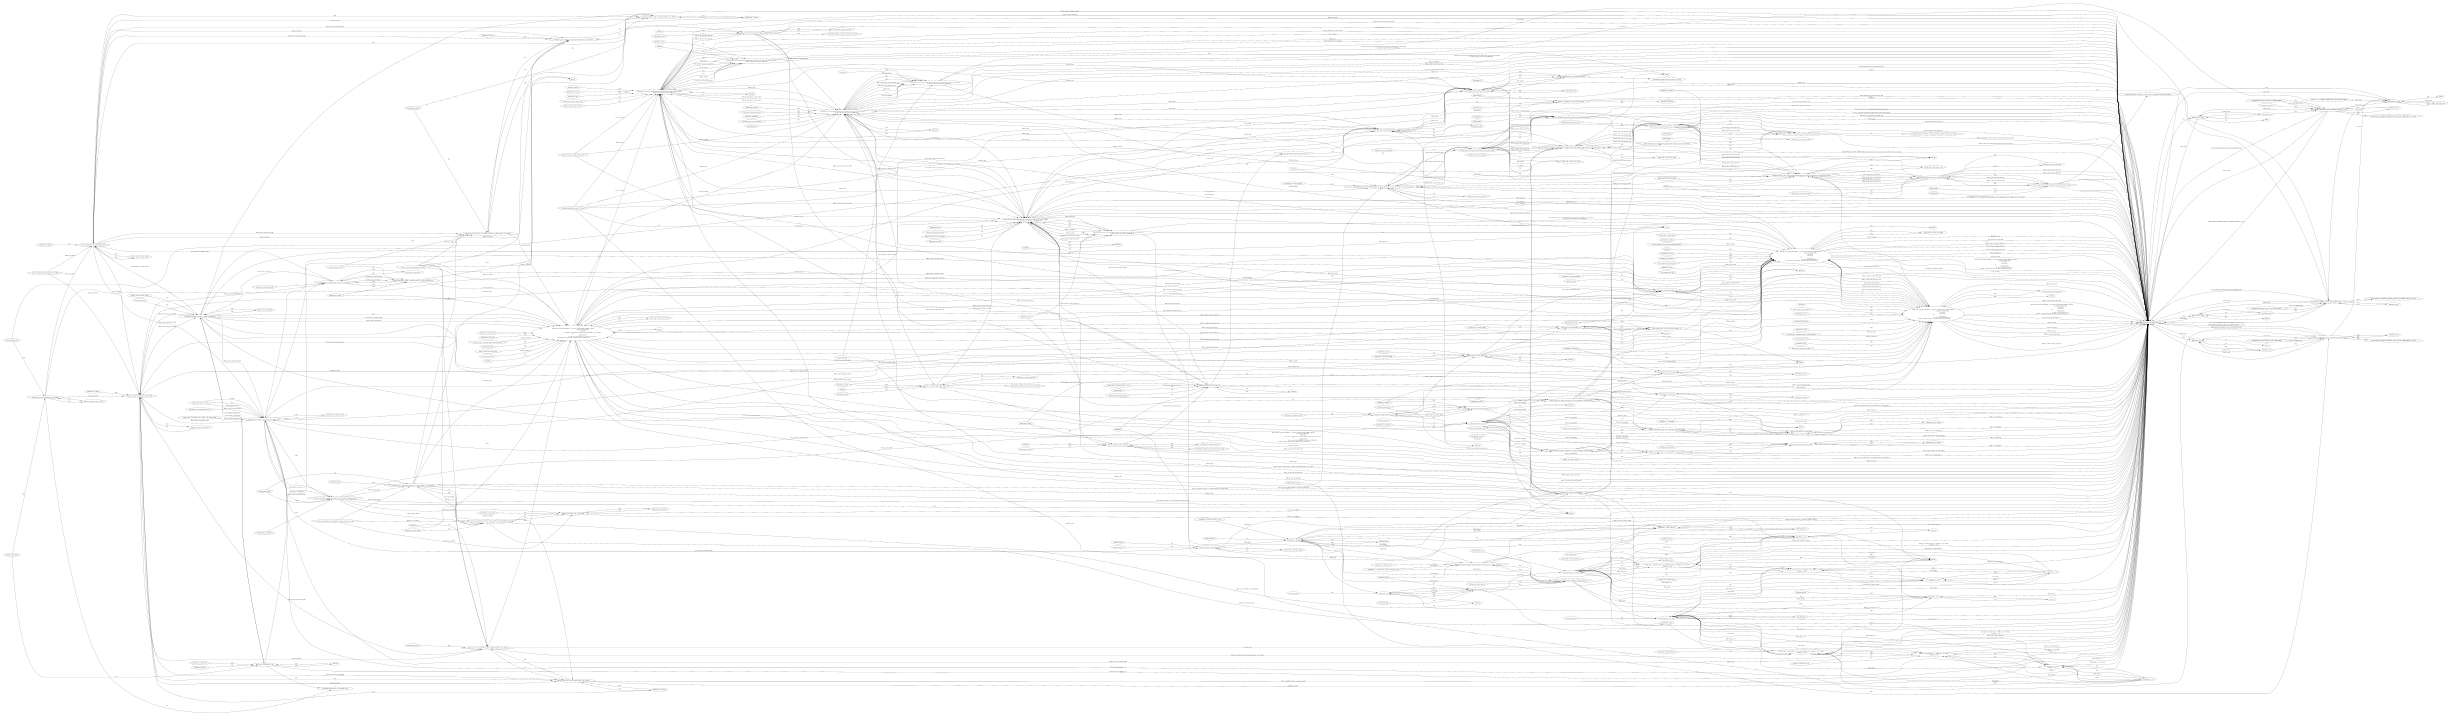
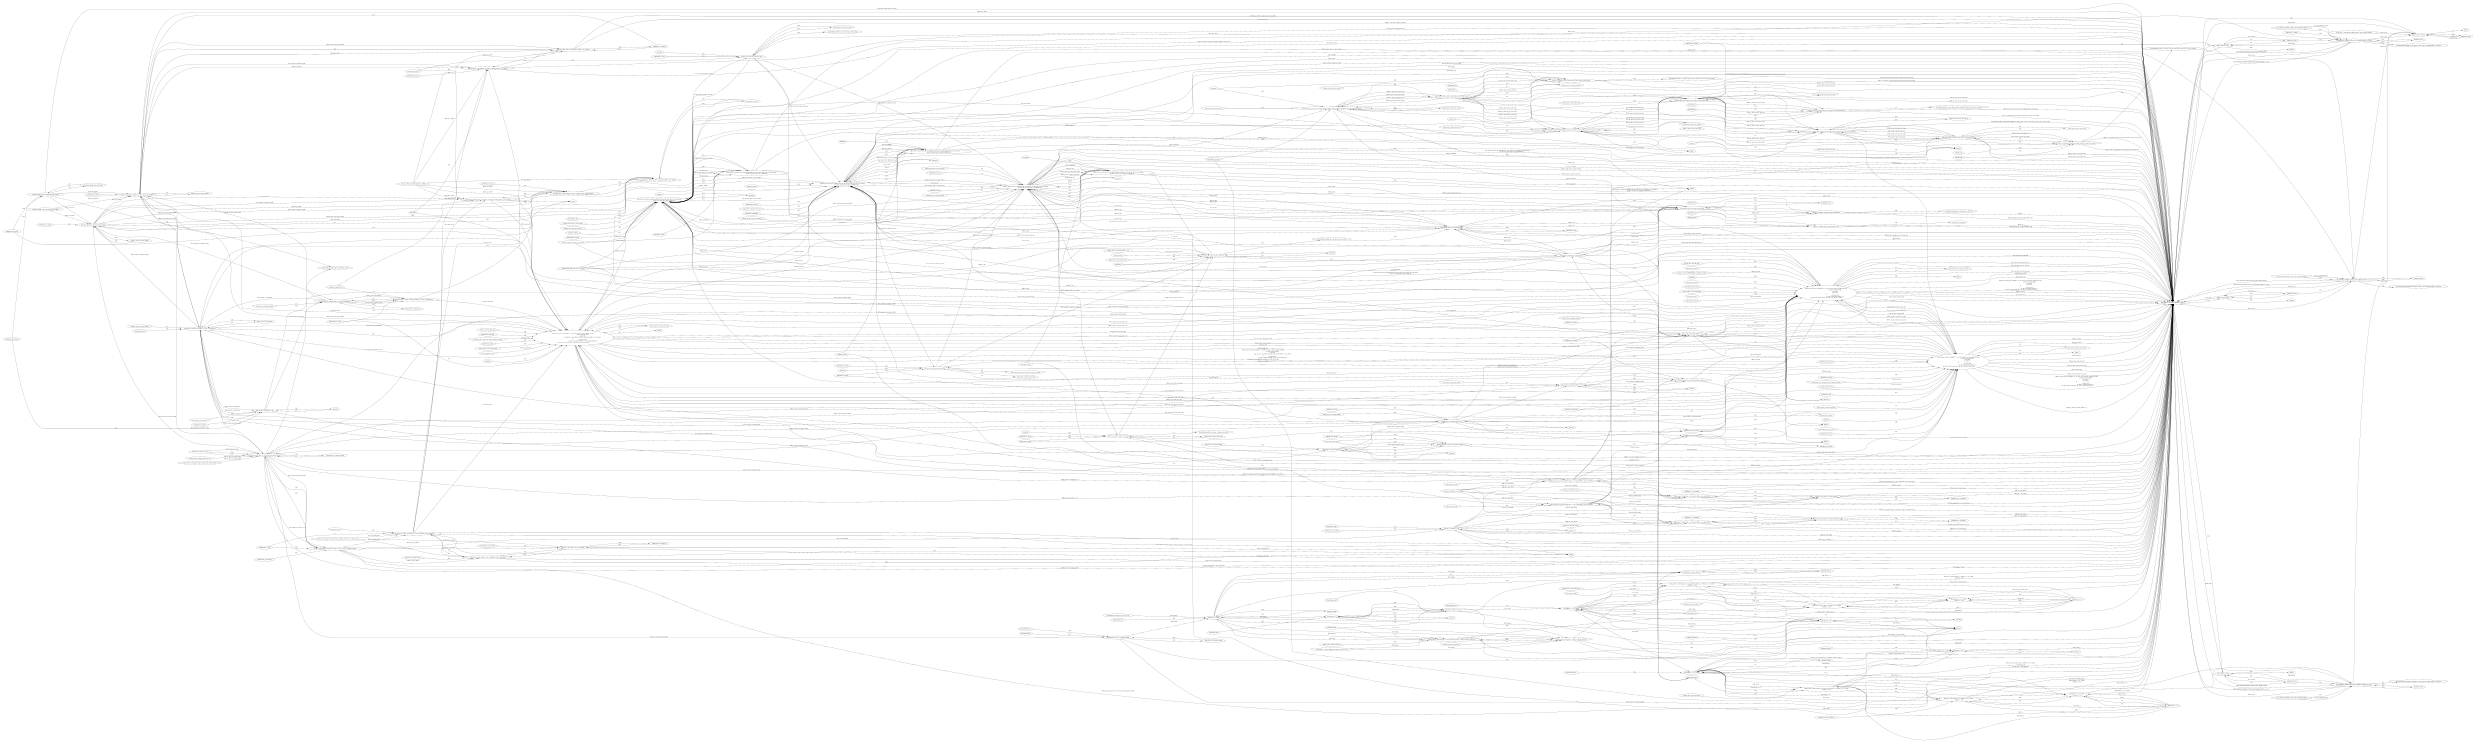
edge "(Call,impeg2d_dec_pnb_mb_params(ps_dec))" -> "(MethodReturn,IMPEG2D_ERROR_CODES_T)": removed, label "DDG: ps_dec"
edge "(Call,impeg2d_dec_p_mb_params(ps_dec))" -> "(Call,ps_dec_mb_params->pf_mc(ps_dec))": added, label "DDG: ps_dec"
